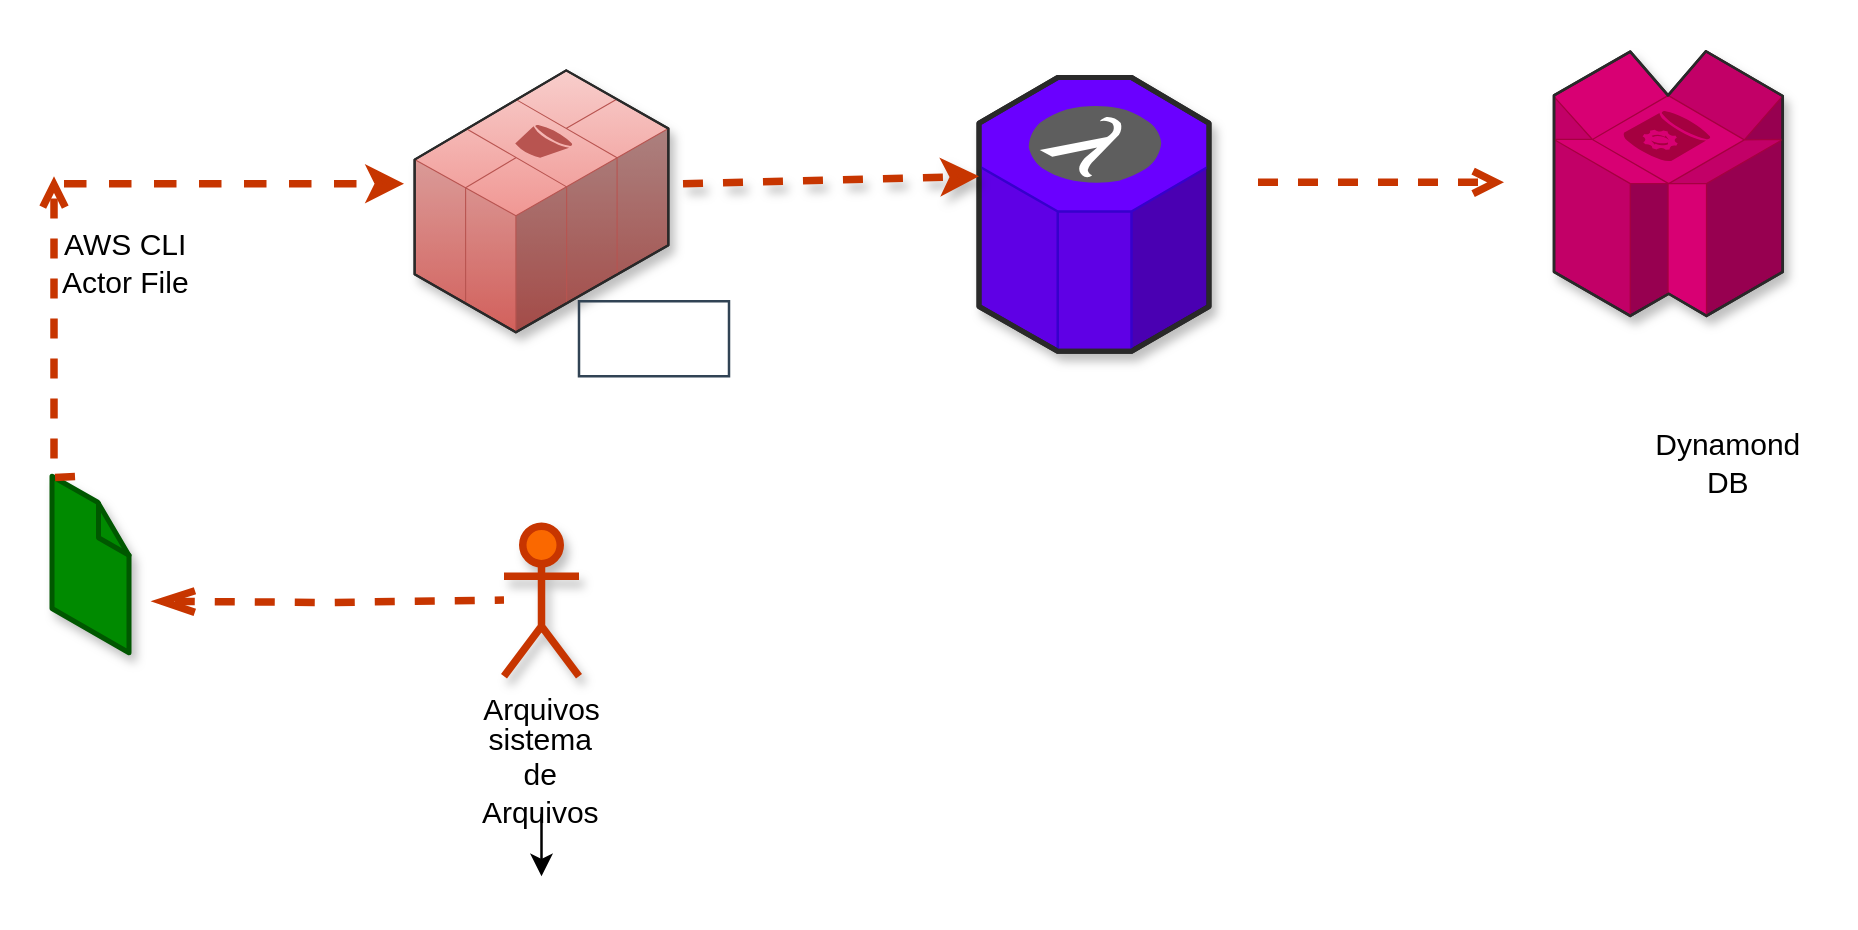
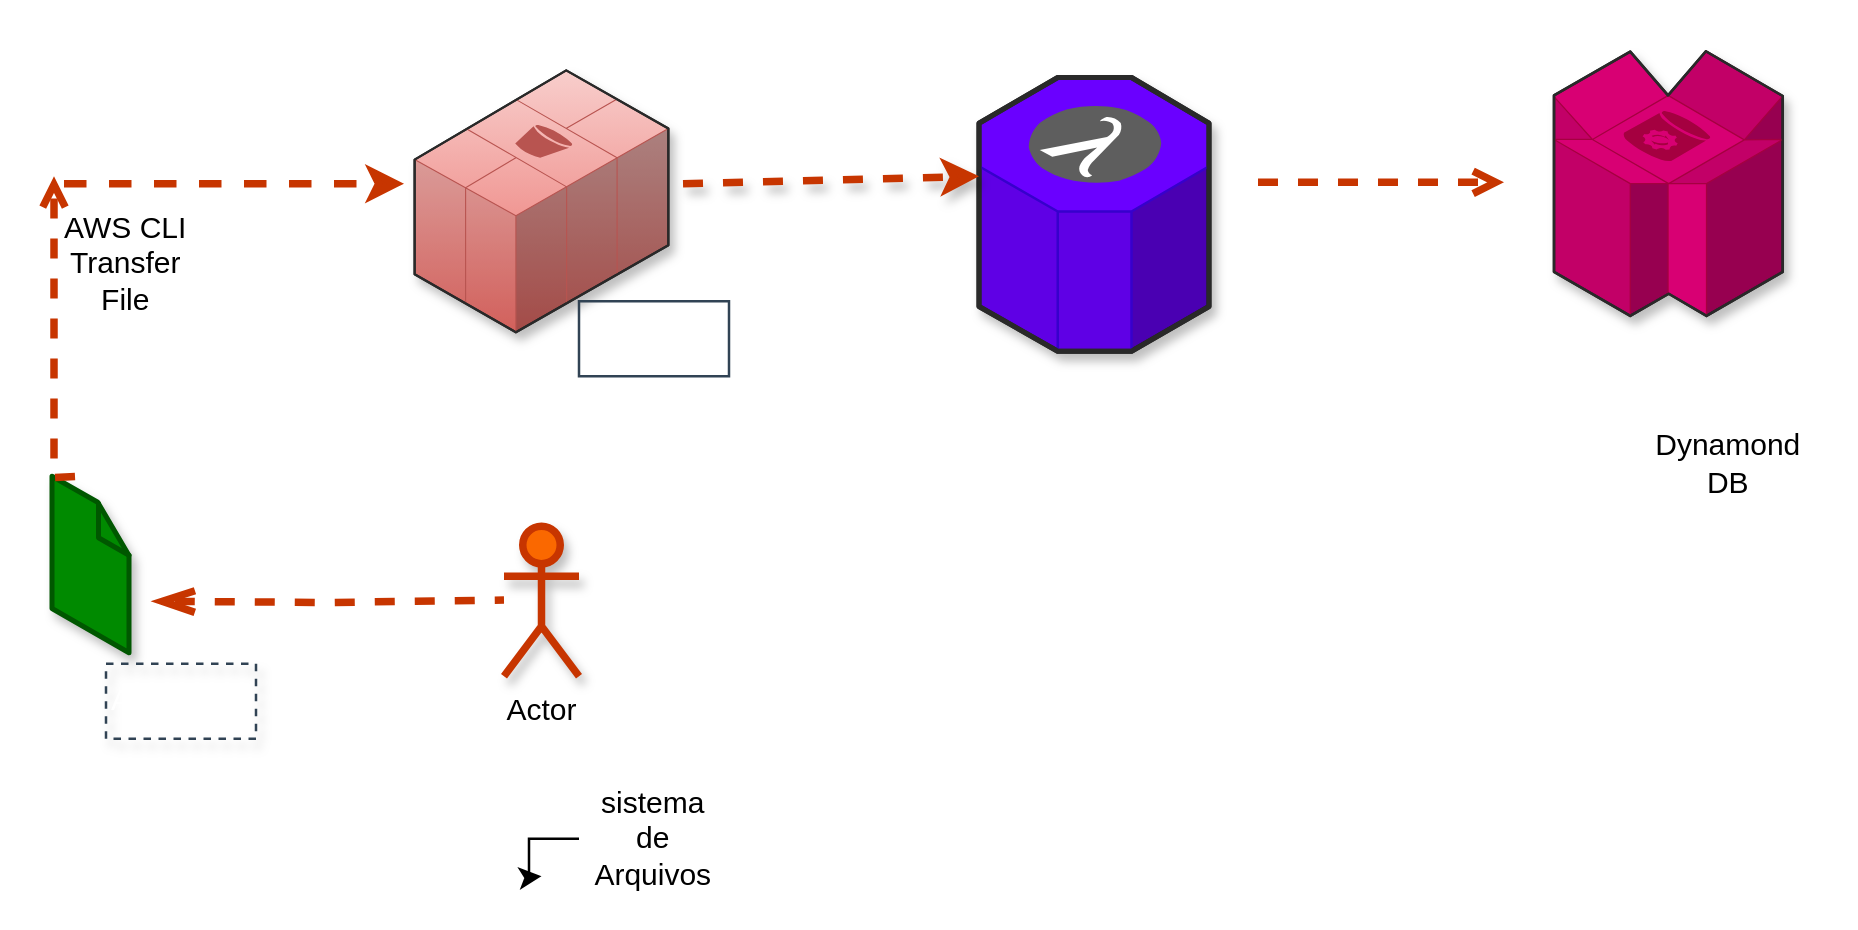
node "AWS CLI Actor File": label "AWS CLI Actor File" -> "AWS CLI Transfer File"
node "ARQUIVO": added
node "Arquivos": label "Arquivos" -> "Actor"
node "sistema de Arquivos": moved (541, 776) -> (654, 839)
